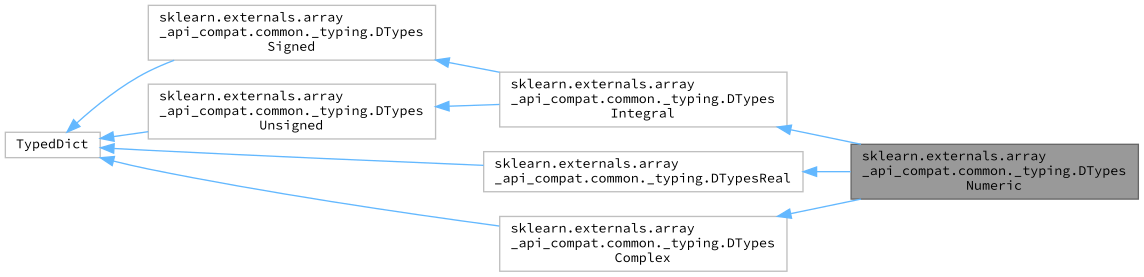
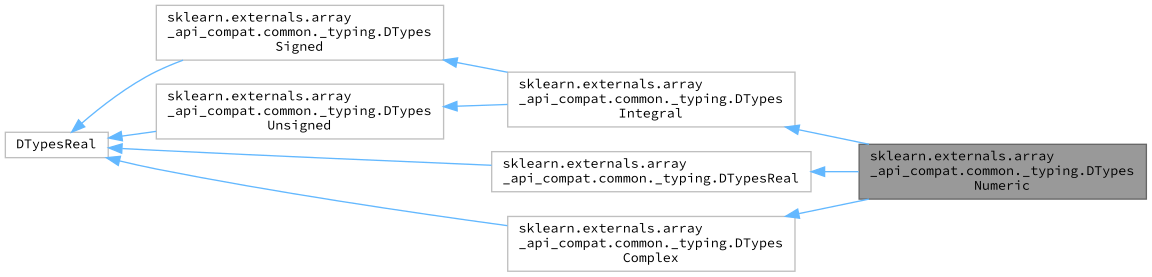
node "TypedDict": label "TypedDict" -> "DTypesReal"
